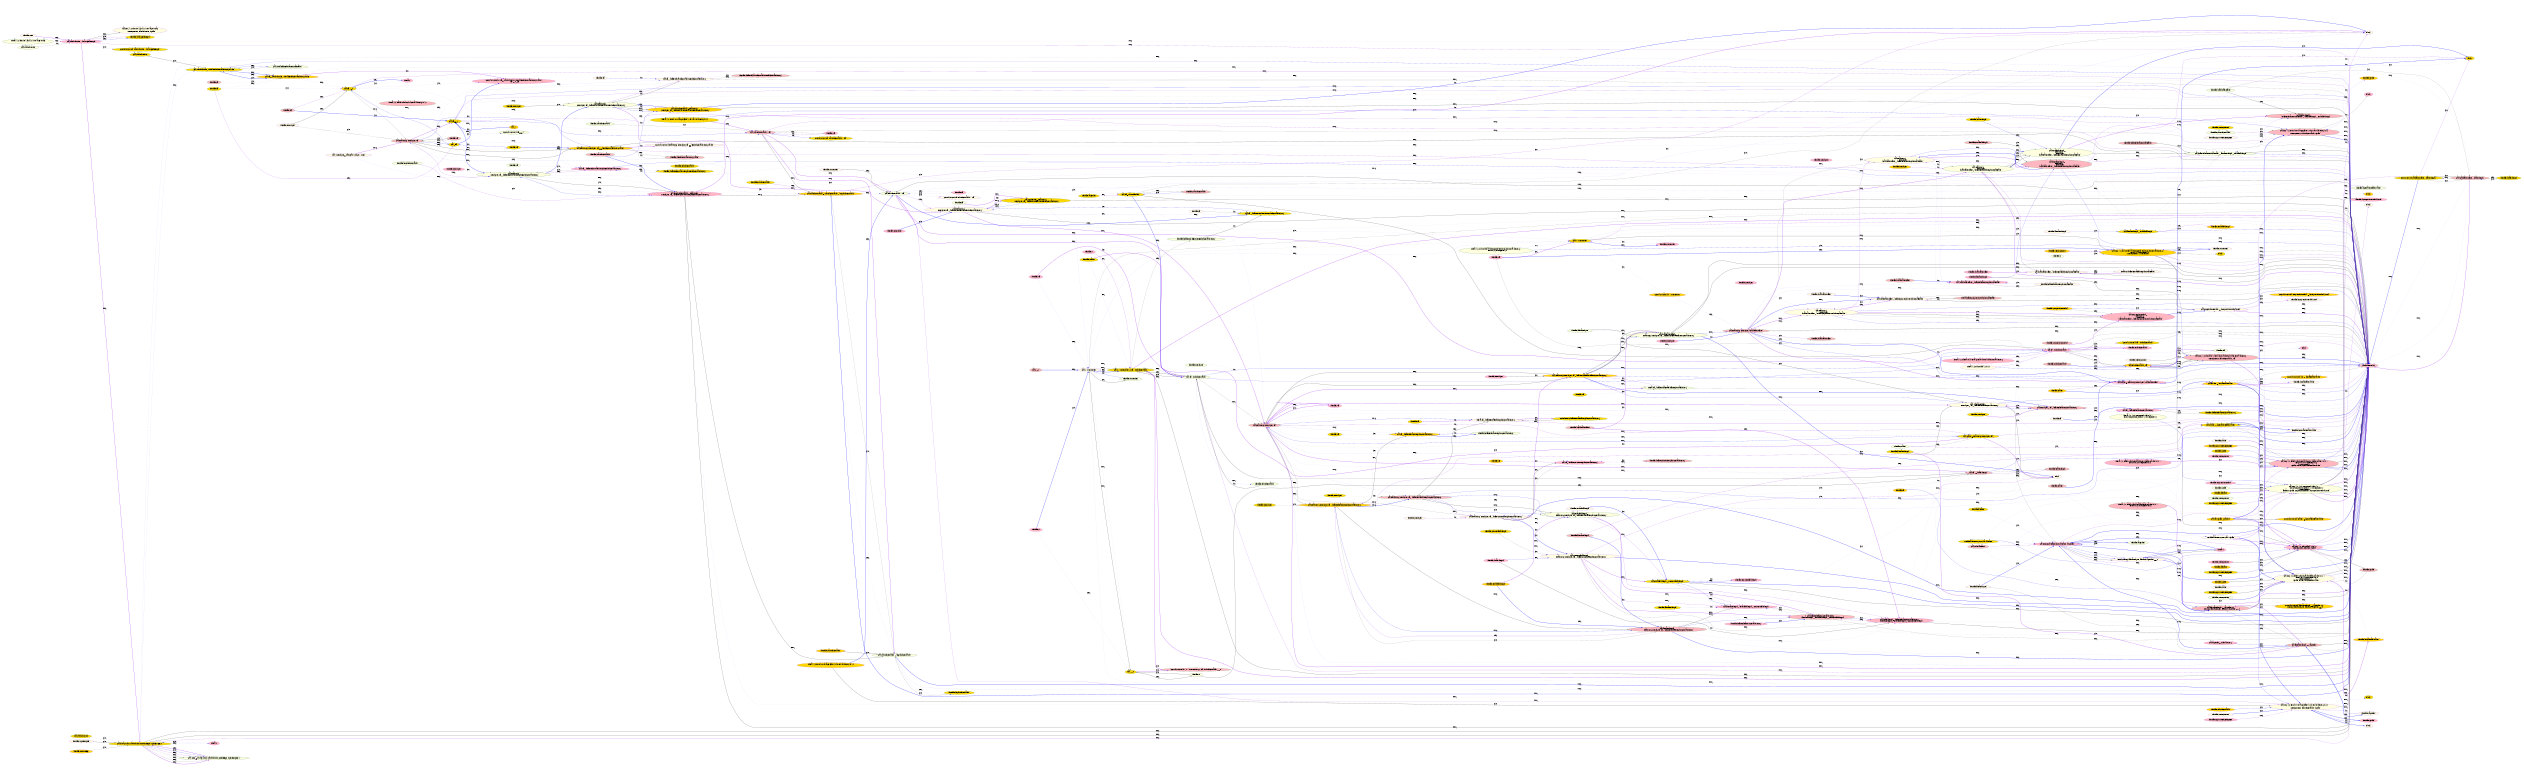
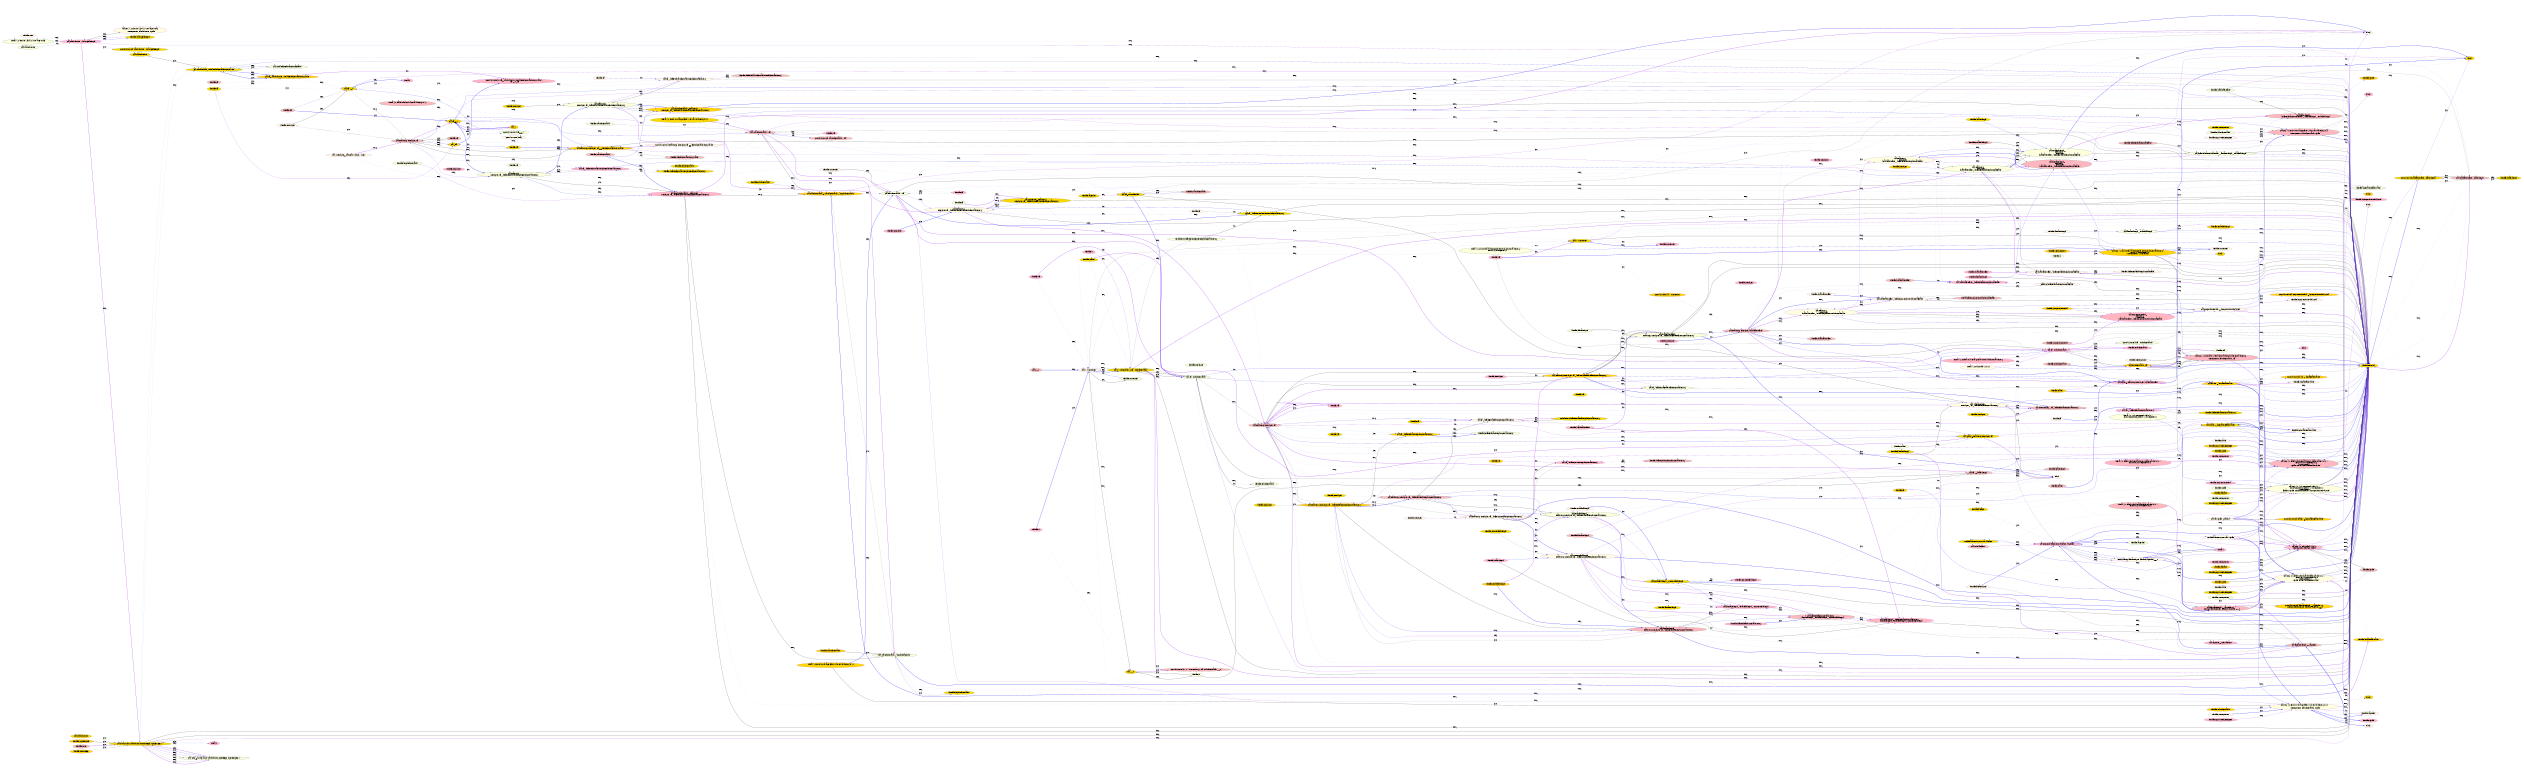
edge "(Identifier,kMaxZipFileLength)" -> "(Call,stat_buf.st_size > kMaxZipFileLength)": label "AST: " -> "DDG: "
edge "(Identifier,mem)" -> "(Call,stat_buf.st_size > kMaxZipFileLength)": style bold -> dotted
edge "(Call,ReadUInt32(mem_bytes, local_header_offset))" -> "(Call,local_header_offset + header_length)": added, label "DDG:"
edge "(Call,--off)" -> "(Call,off >= 0)": now "(Call,-1)" -> "(Call,off >= 0)"
edge "(Call,off == -1)" -> "(Call,-1)": added, label "CFG:"
node "(ControlStructure,break;)": added
node "(ControlStructure,if (start_of_central_dir > off))": fillcolor gold -> lightpink
edge "(Call,start_of_central_dir > off)" -> "(Call,off = start_of_find_dir)": added, label "DDG:"
node "(ControlStructure,if (end_of_central_dir > off))": removed
edge "(Call,off + kOffsetNumOfEntriesInEndOfCentralDirectory)" -> "(MethodReturn,int)": added, label "DDG:"
node "(Call,file_name_length + extra_field_length)": fillcolor gold -> lightyellow
node "(Identifier,kOffsetNumOfEntriesInEndOfCentralDirectory)": label "(Identifier,kOffsetNumOfEntriesInEndOfCentralDirectory)" -> "(MethodReturn,kOffsetNumOfEntriesInEndOfCentralDirectory)"
node "(ReadUInt,kOffsetExtraFieldLengthInLocalHeader)": label "(ReadUInt,kOffsetExtraFieldLengthInLocalHeader)" -> "(Identifier,kOffsetExtraFieldLengthInLocalHeader)"
node "(Identifier,kOffsetFilenameLengthInLocalHeader)": label "(Identifier,kOffsetFilenameLengthInLocalHeader)" -> "(ReadUInt,kOffsetFilenameLengthInLocalHeader)"
edge "(Call,stat(zip_file, &stat_buf))" -> "(Return,return local_header_offset + header_length;)": now "(MethodReturn,int)" -> "(Return,return local_header_offset + header_length;)"
node "(ControlStructure,if (off < end_of_central_dir))": fillcolor gold -> lightyellow
node "(MethodReturn,int)": fillcolor lightpink -> gold
edge "(Call,marker != kLocalHeaderMarker)" -> "(Call,marker = ReadUInt32(mem_bytes, local_header_offset))": reversed
node "(Literal,off + kOffsetLocalHeaderOffsetInCentralDirectory)": label "(Literal,off + kOffsetLocalHeaderOffsetInCentralDirectory)" -> "(Call,off + kOffsetLocalHeaderOffsetInCentralDirectory)"
node "(Call,mem_bytes + off + kOffsetFilenameInCentralDirectory)": label "(Call,mem_bytes + off + kOffsetFilenameInCentralDirectory)" -> "(Call,mem_memcmp + off + kOffsetFilenameInCentralDirectory)"
node "(Call,off + kOffsetFilenameInCentralDirectory)": label "(Call,off + kOffsetFilenameInCentralDirectory)" -> "(Call,stat + kOffsetFilenameInCentralDirectory)"
node "(Literal,off + kOffsetExtraFieldLengthInCentralDirectory)": label "(Literal,off + kOffsetExtraFieldLengthInCentralDirectory)" -> "(Call,off + kOffsetExtraFieldLengthInCentralDirectory)"
edge "(Identifier,kOffsetFilenameLengthInCentralDirectory)" -> "(Call,off + kOffsetFilenameLengthInCentralDirectory)": label "AST: " -> "CFG: "
edge "(Call,marker != kCentralDirHeaderMarker)" -> "(Call,marker = ReadUInt32(mem_bytes, off))": reversed
node "(Call,stat(zip_file, &stat_buf))": fillcolor gold -> lightyellow
node "(Call,target_len = strlen(directory))": label "(Call,target_len = strlen(directory))" -> "(Call,target_len = strlen(filename))"
node "(Call,start_of_central_dir + length_of_central_dir)": label "(Call,start_of_central_dir + length_of_central_dir)" -> "(Call,start_of_central_dir + length_of_target_dir)"
node "(Identifier,MAP_PRIVATE)": fillcolor lightyellow -> gold
node "(Identifier,NULL)": added
